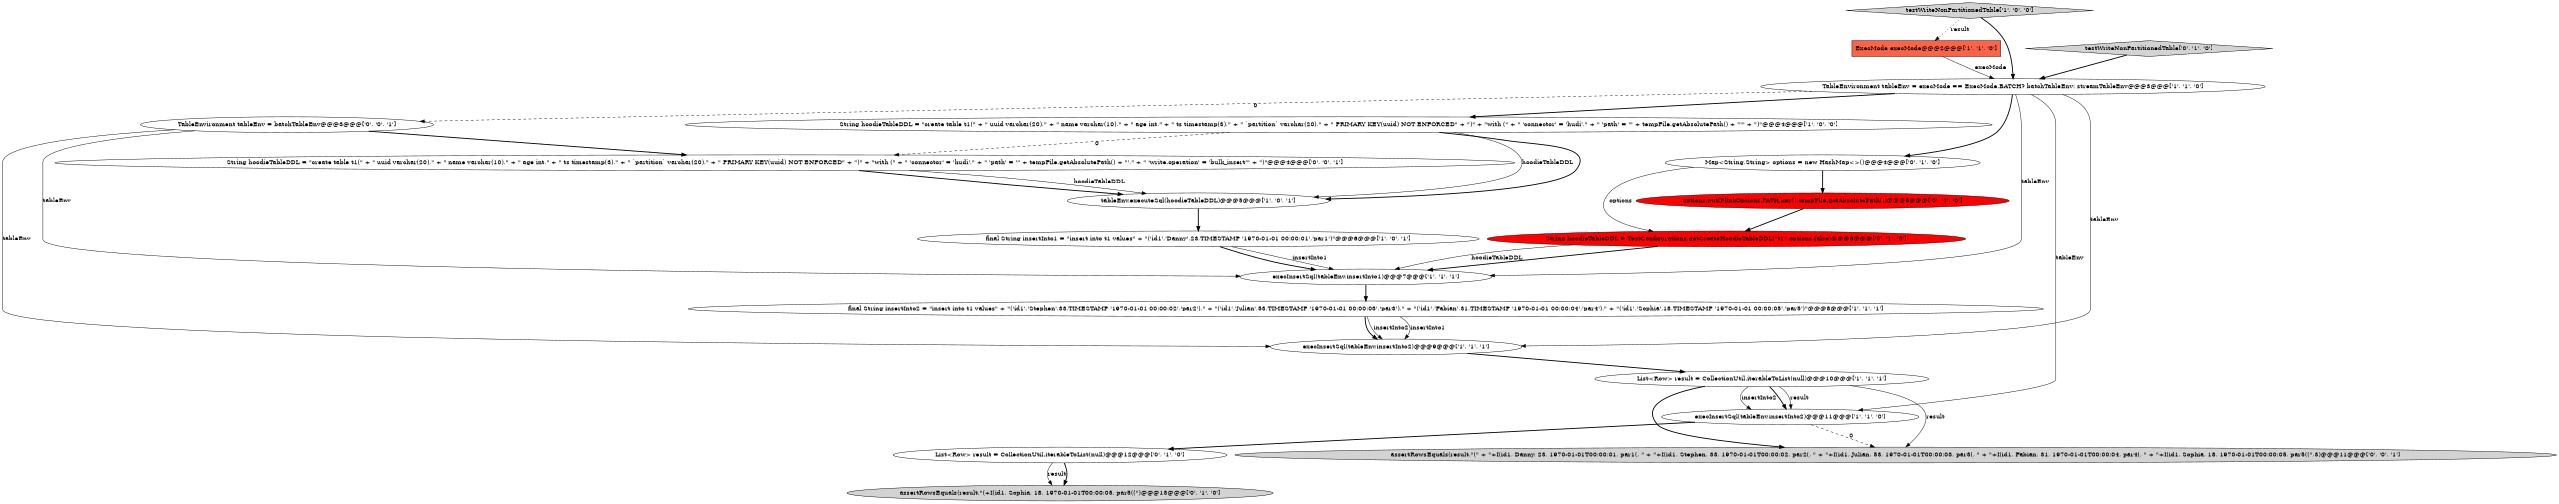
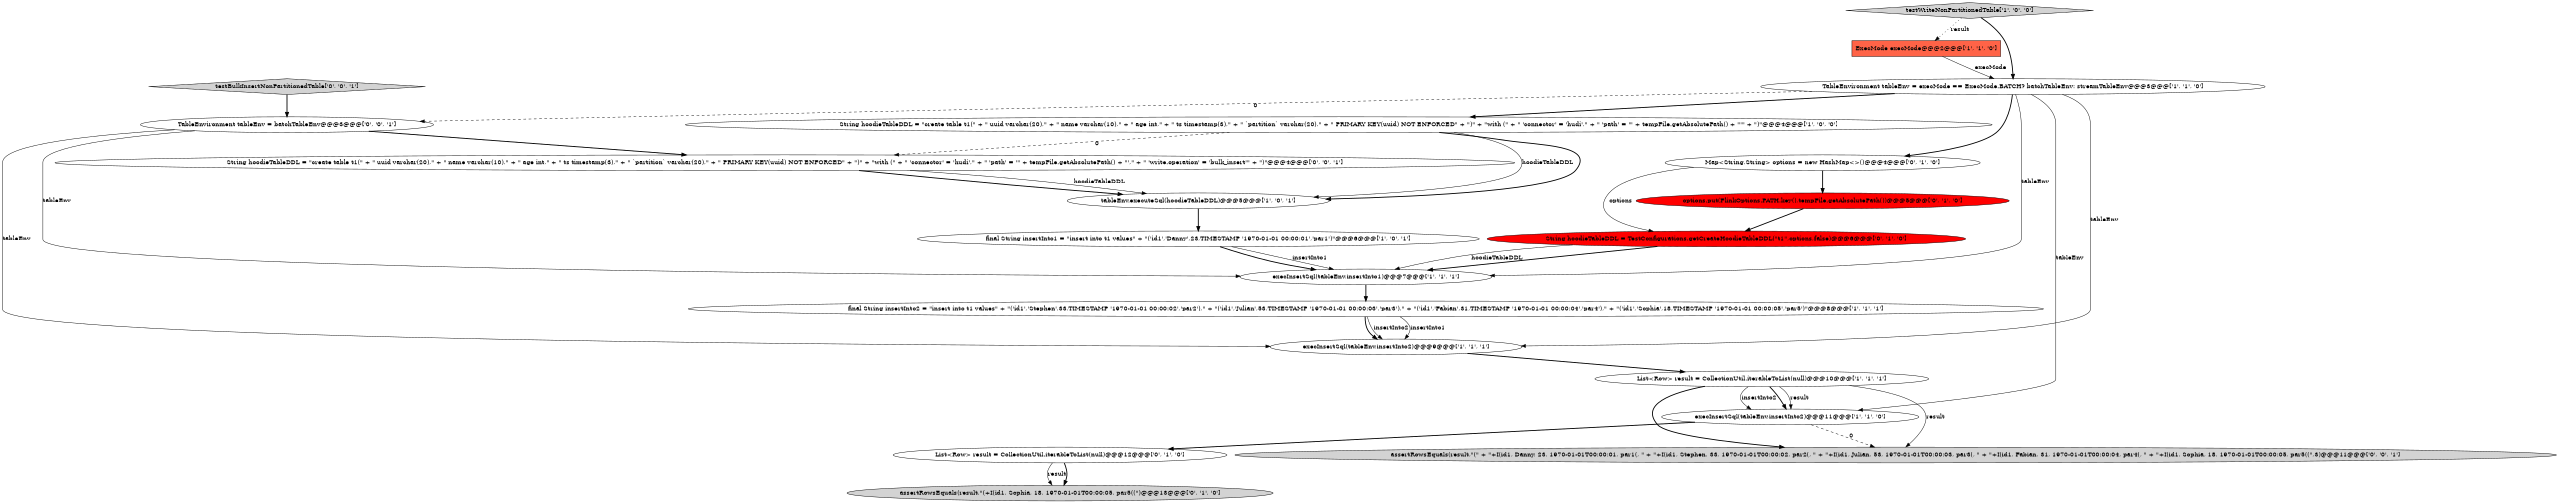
node "testWriteNonPartitionedTable['0', '1', '0']": removed
node "testBulkInsertNonPartitionedTable['0', '0', '1']": added
